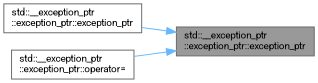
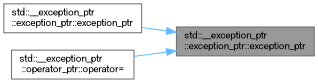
node "std::__exception_ptr ::exception_ptr::operator=": label "std::__exception_ptr ::exception_ptr::operator=" -> "std::__exception_ptr ::operator_ptr::operator="
